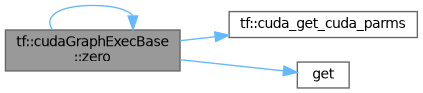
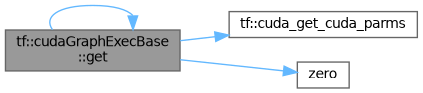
node "tf::cudaGraphExecBase ::zero": label "tf::cudaGraphExecBase ::zero" -> "tf::cudaGraphExecBase ::get"
node "get": label "get" -> "zero"
